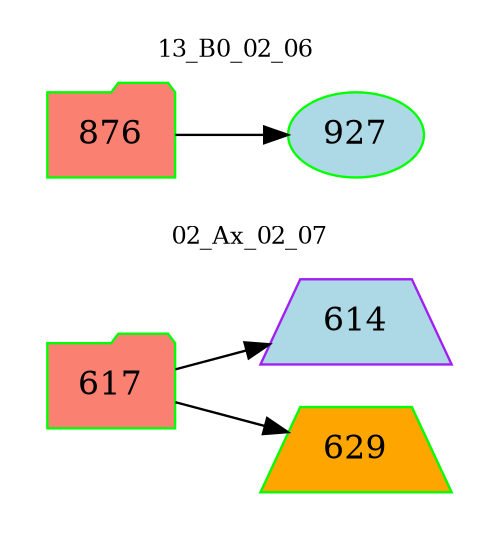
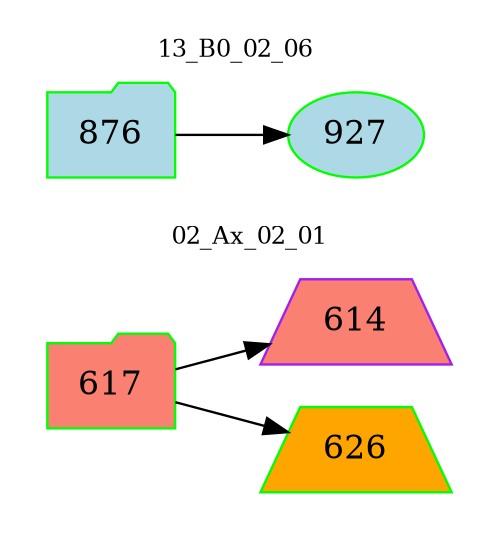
node "876": fillcolor salmon -> lightblue
cluster "02_Ax_02_07": label "02_Ax_02_07" -> "02_Ax_02_01"
node "614": fillcolor lightblue -> salmon
node "629": label "629" -> "626"
